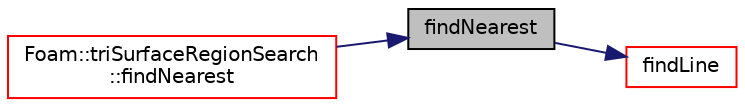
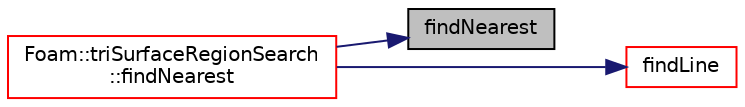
edge "findNearest" -> "findLine": now "Foam::triSurfaceRegionSearch ::findNearest" -> "findLine"
